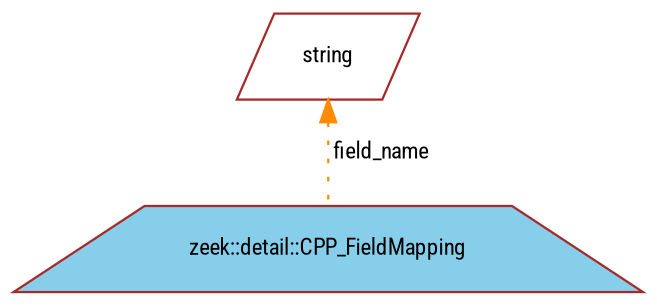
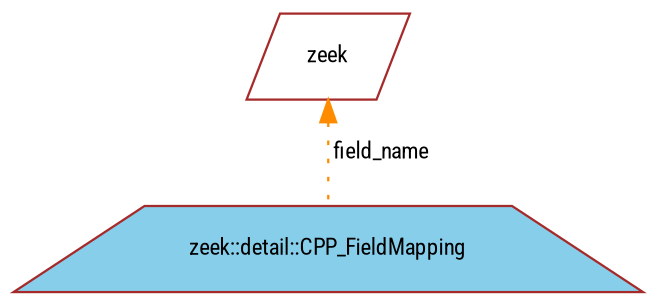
node "string": label "string" -> "zeek"
